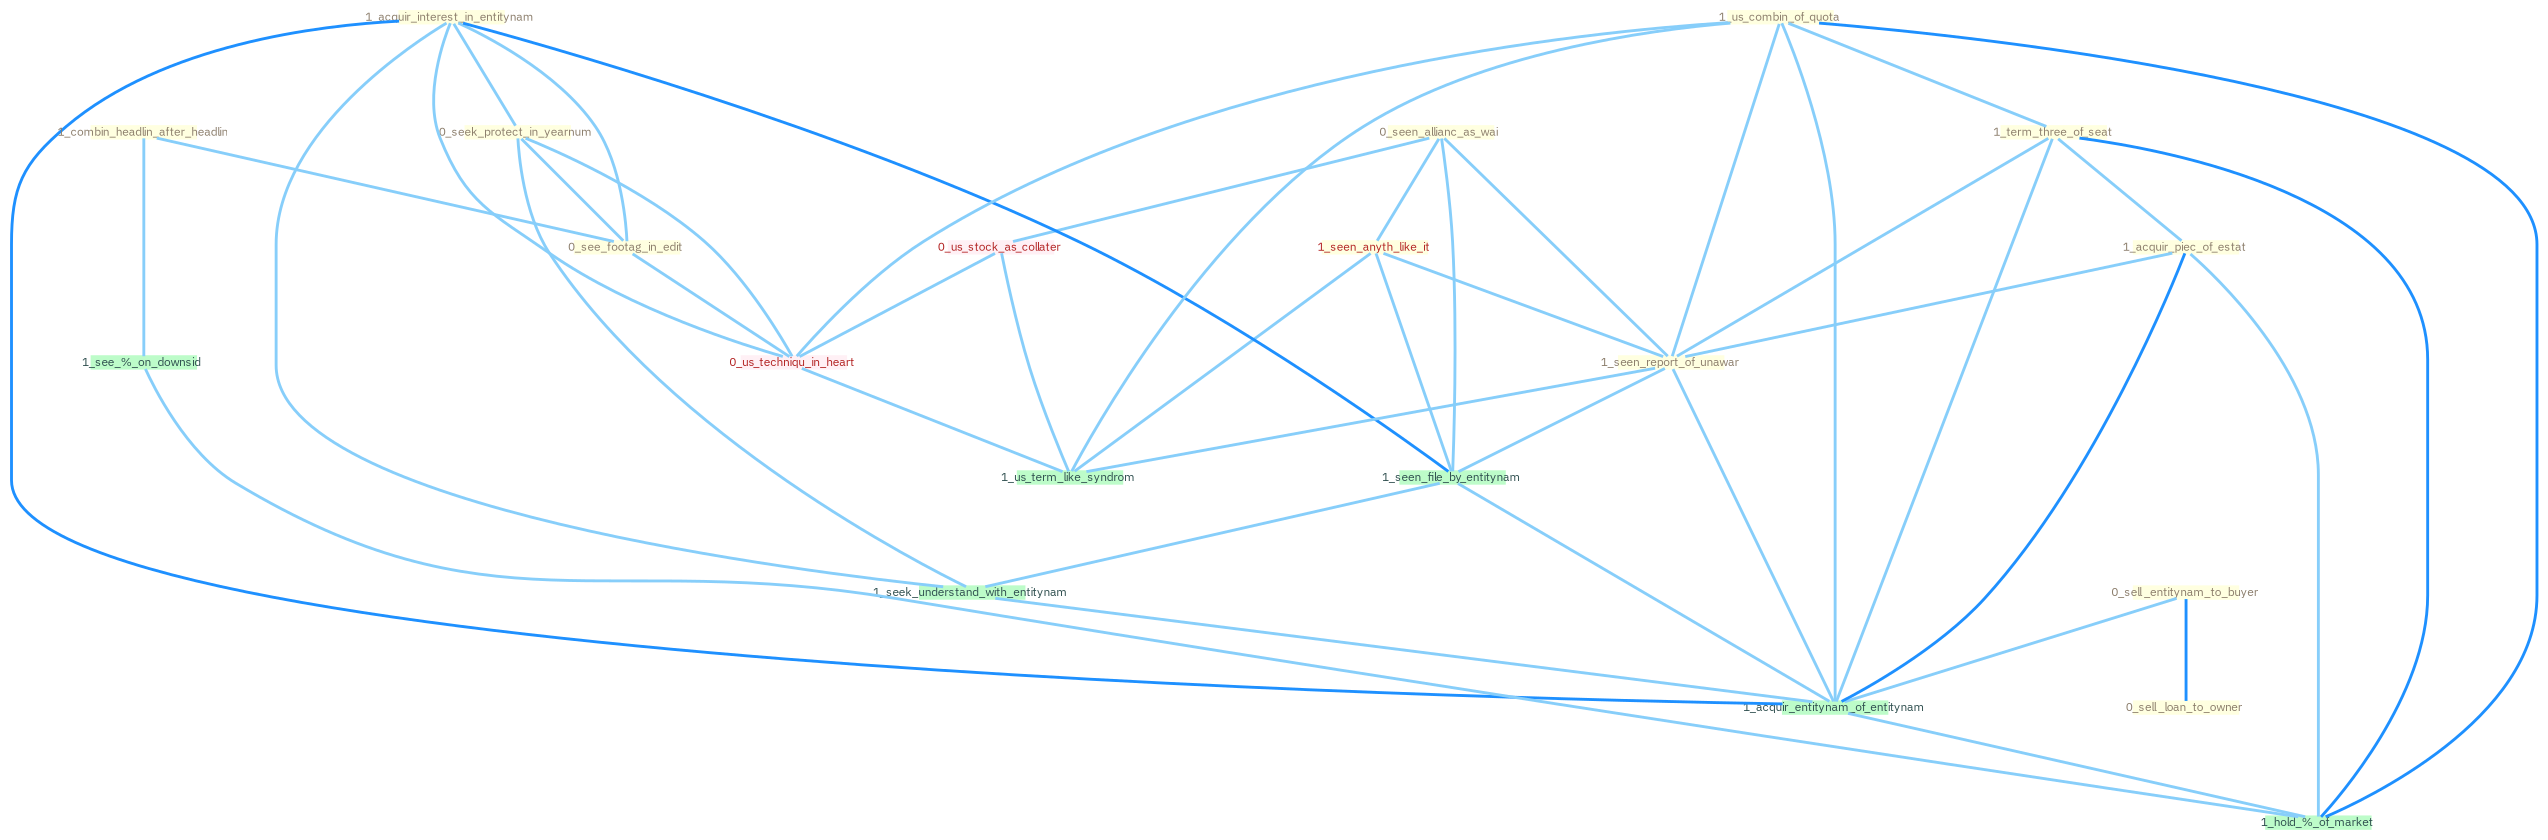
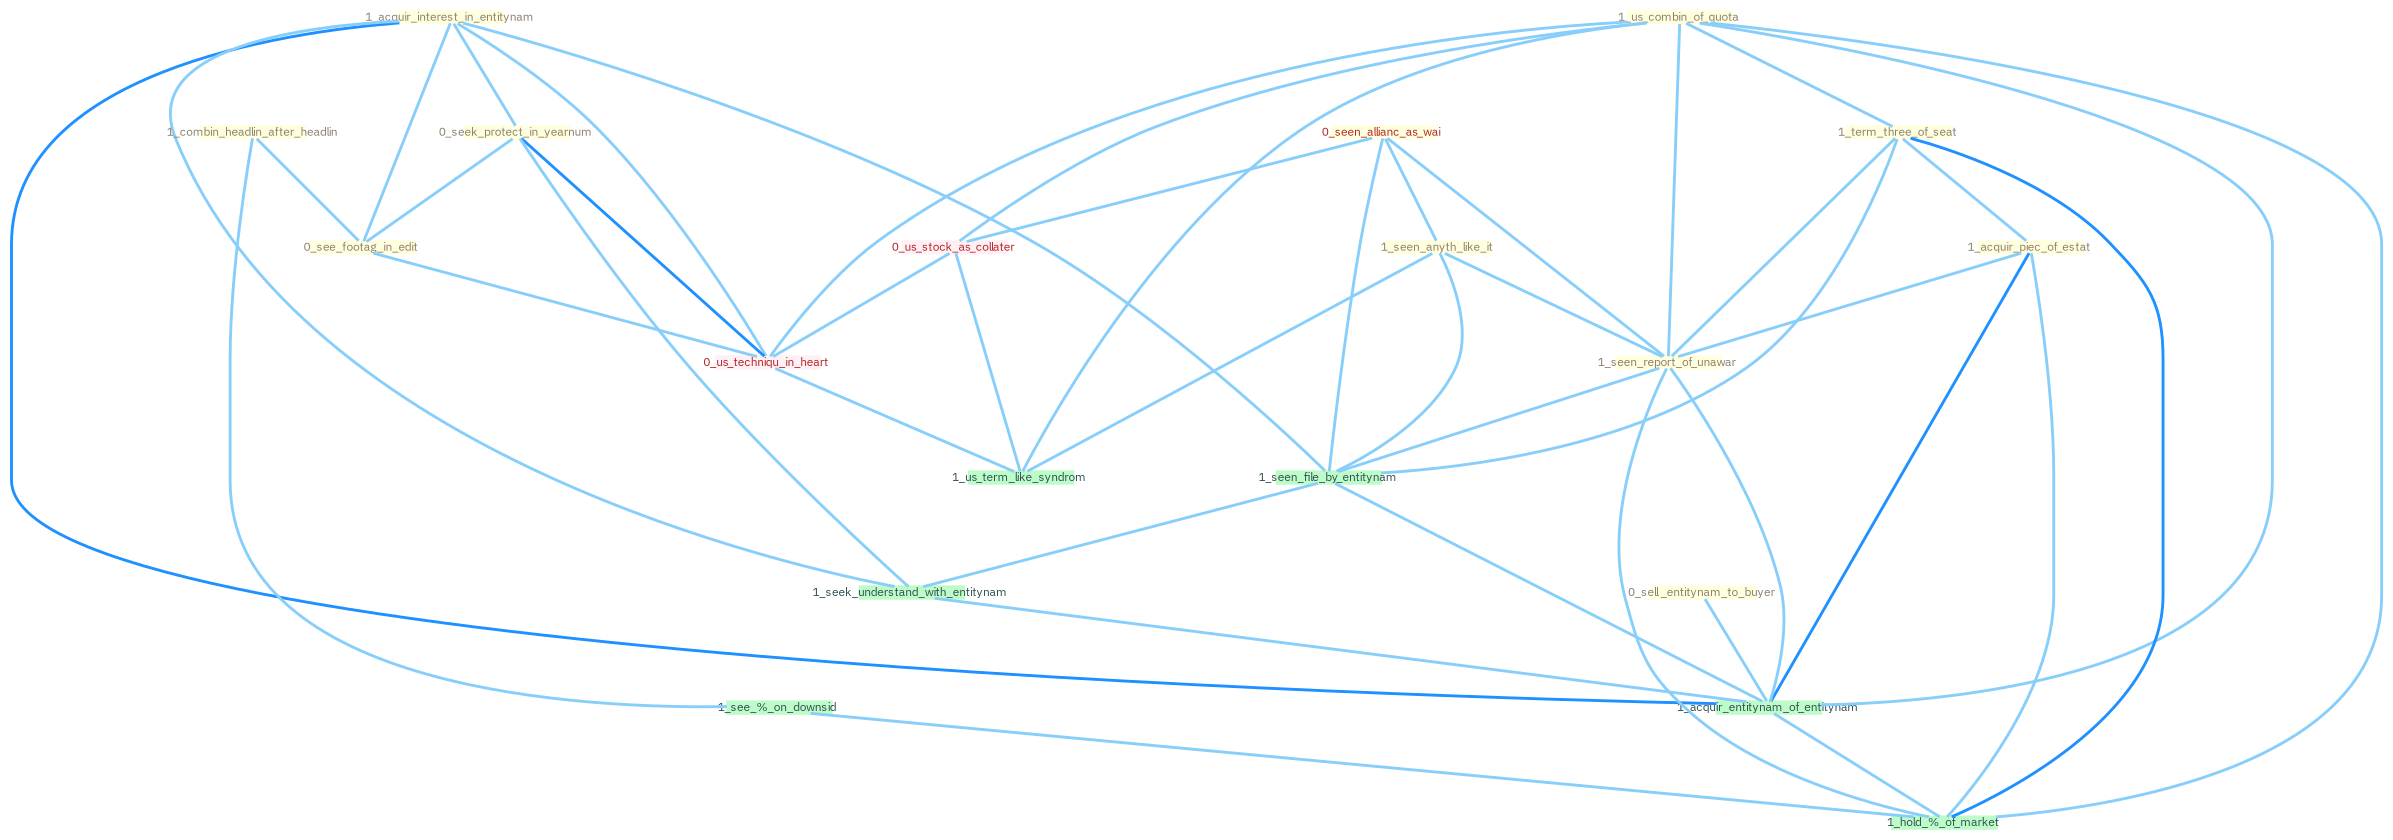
edge "1_us_combin_of_quota" -- "0_us_stock_as_collater": added
node "0_seen_allianc_as_wai": fontcolor #8b7d6b -> #b22222
edge "1_acquir_interest_in_entitynam" -- "1_seen_file_by_entitynam": color #1e90ff -> #87cefa
edge "1_us_combin_of_quota" -- "1_hold_%_of_market": color #1e90ff -> #87cefa
edge "0_seek_protect_in_yearnum" -- "0_us_techniqu_in_heart": color #87cefa -> #1e90ff
node "1_seen_anyth_like_it": fontcolor #b22222 -> #8b7d6b
edge "1_seen_report_of_unawar" -- "1_us_term_like_syndrom": now "1_seen_report_of_unawar" -- "1_hold_%_of_market"
edge "1_term_three_of_seat" -- "1_acquir_entitynam_of_entitynam": now "1_term_three_of_seat" -- "1_seen_file_by_entitynam"
node "0_sell_loan_to_owner": removed
